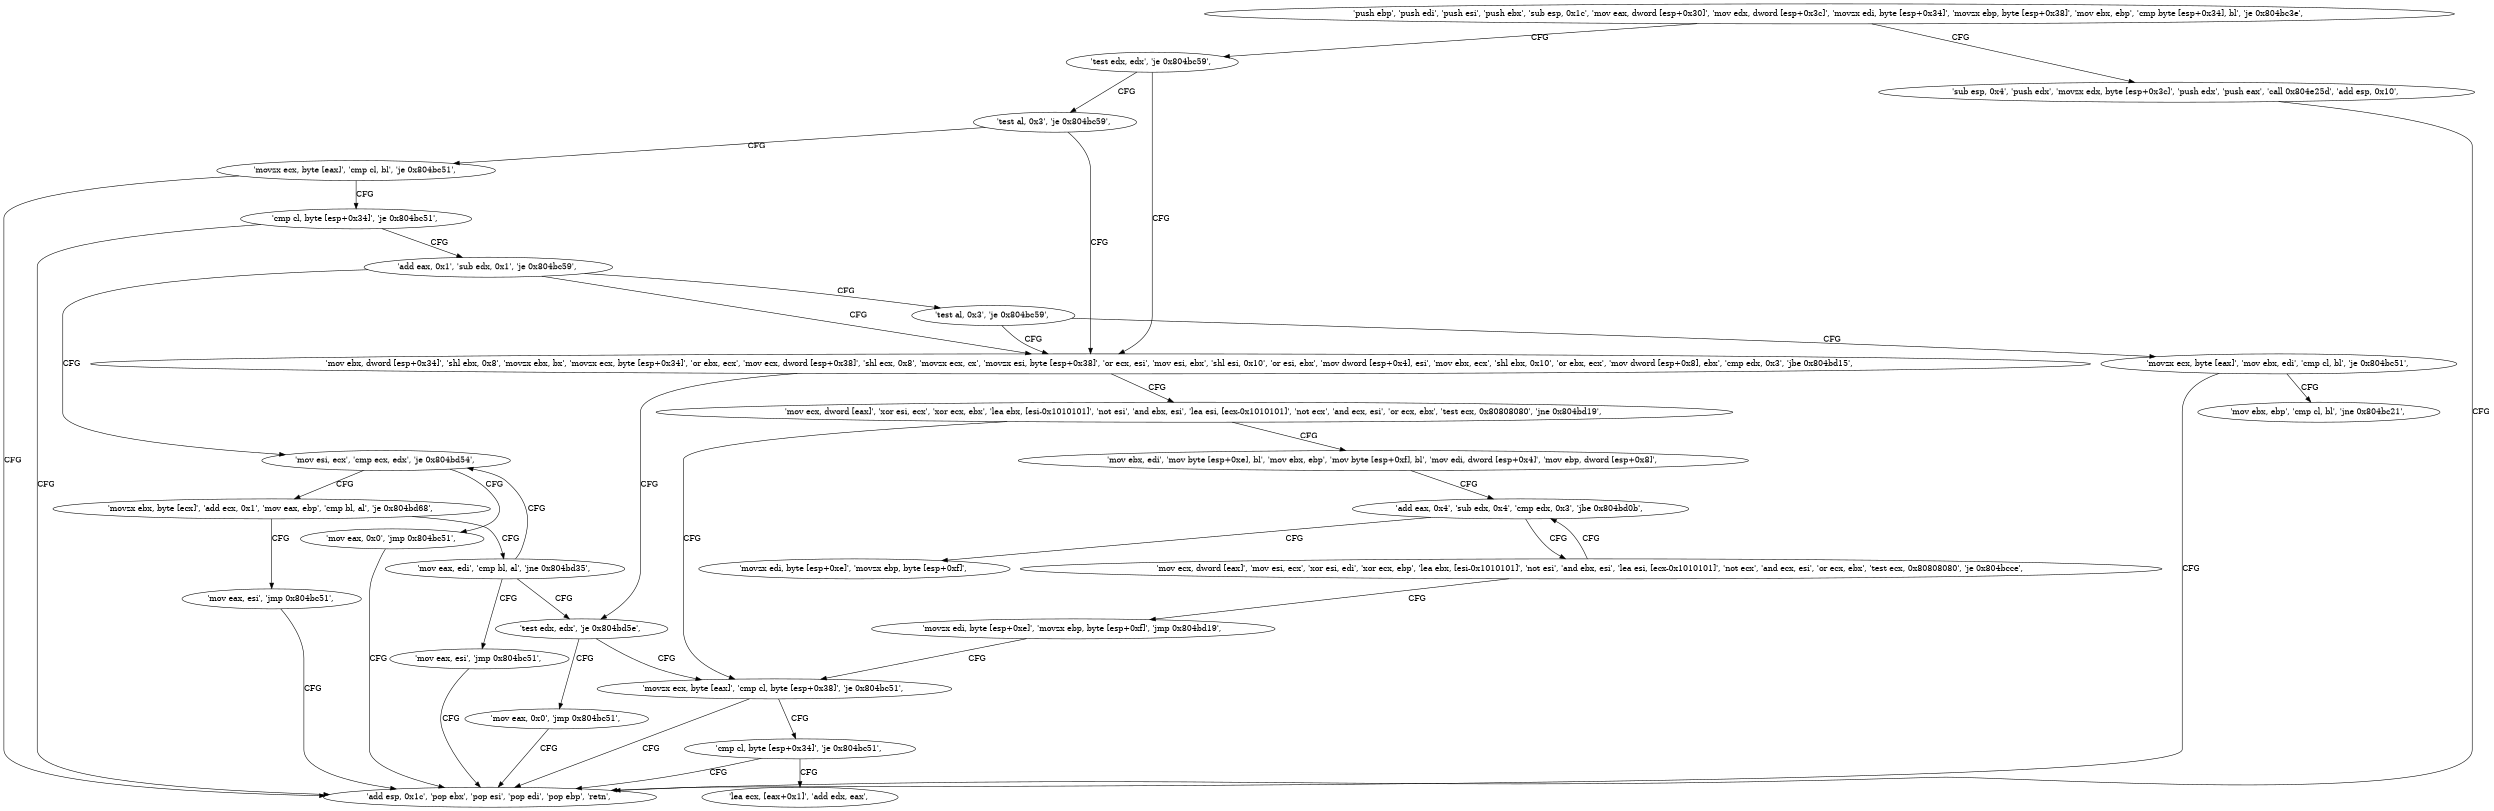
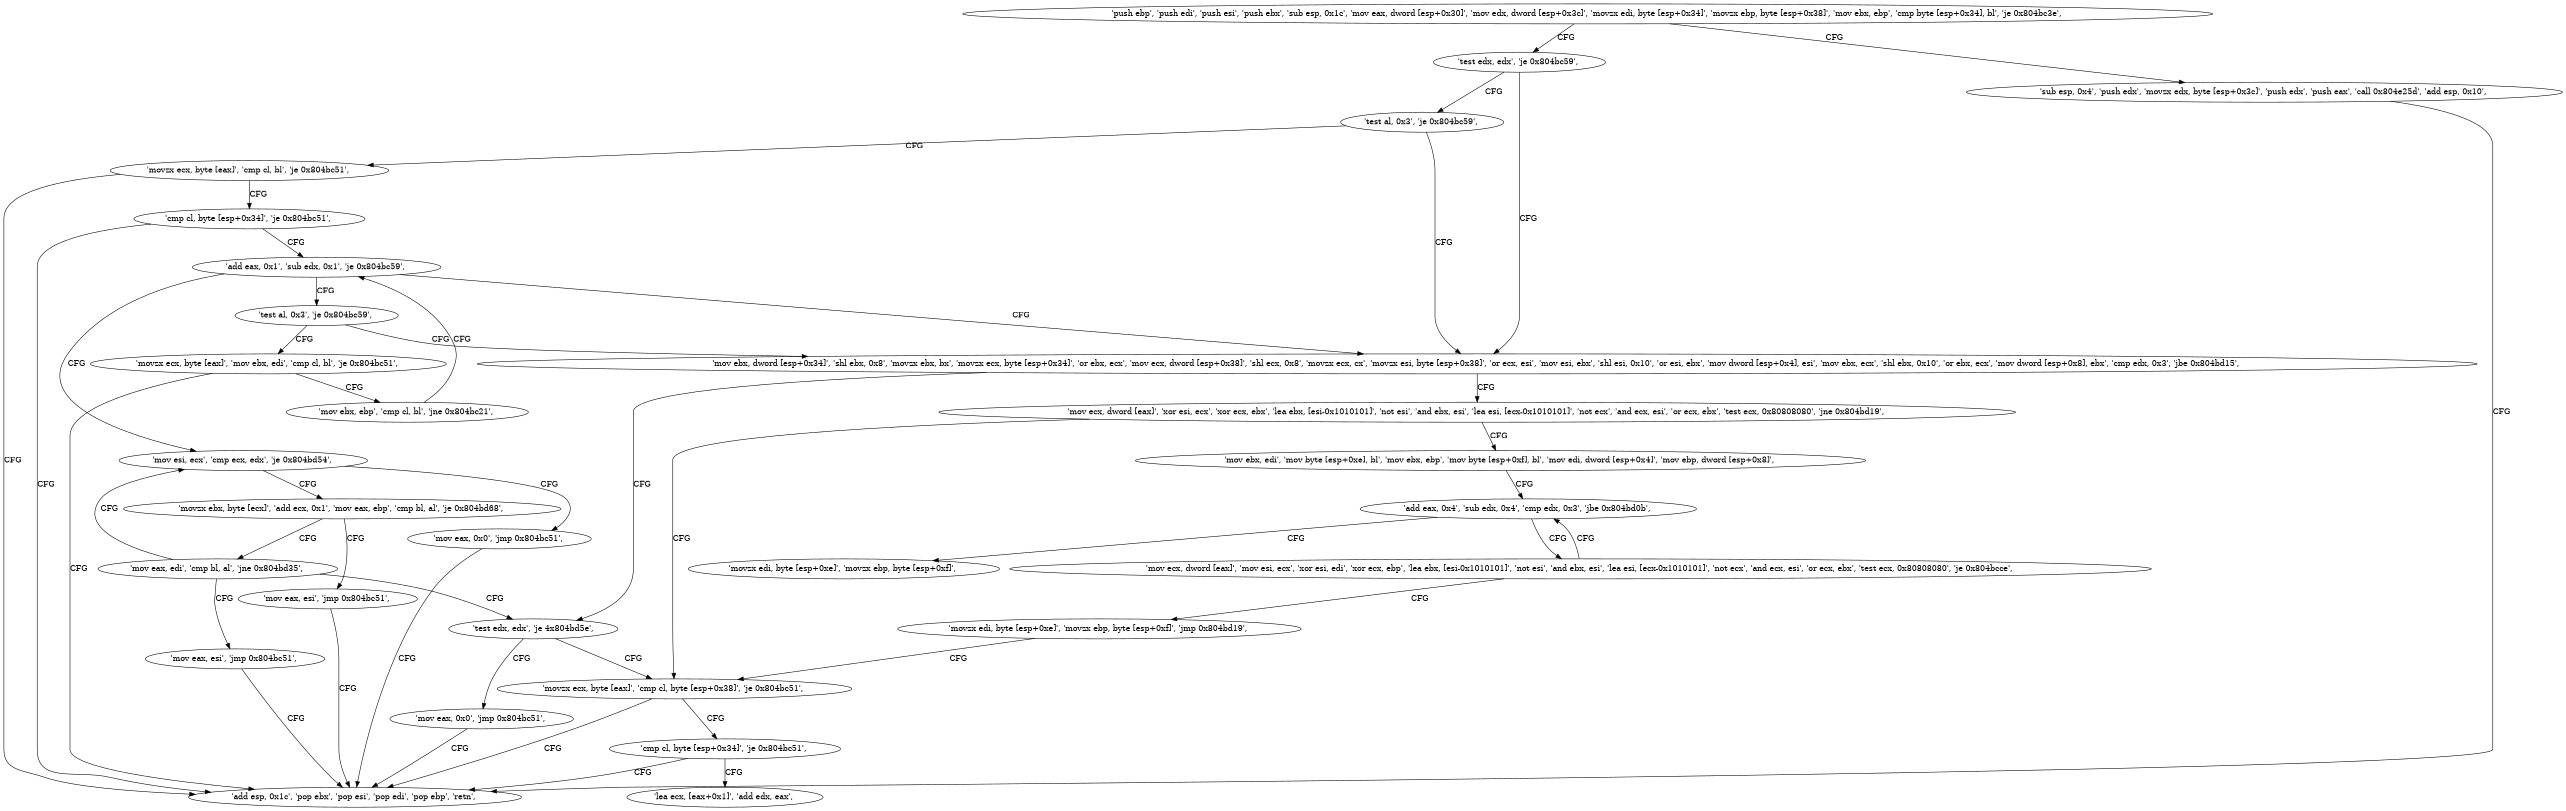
edge "'mov ebx, ebp', 'cmp cl, bl', 'jne 0x804bc21'," -> "'add eax, 0x1', 'sub edx, 0x1', 'je 0x804bc59',": added, label "CFG"
node "'test edx, edx', 'je 0x804bd5e',": label "'test edx, edx', 'je 0x804bd5e'," -> "'test edx, edx', 'je 4x804bd5e',"
